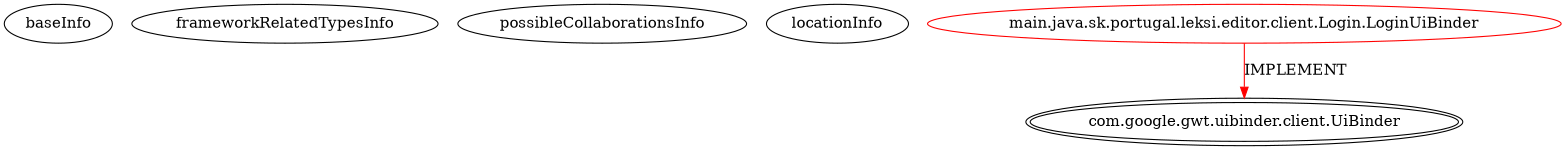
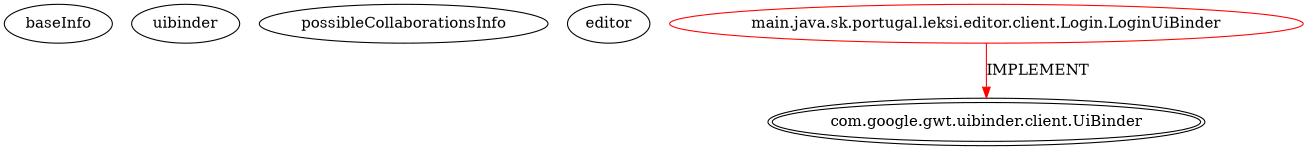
node "frameworkRelatedTypesInfo": label "frameworkRelatedTypesInfo" -> "uibinder"
node "locationInfo": label "locationInfo" -> "editor"
